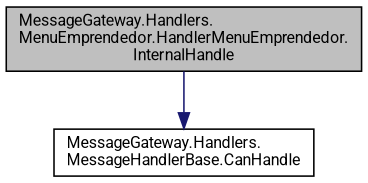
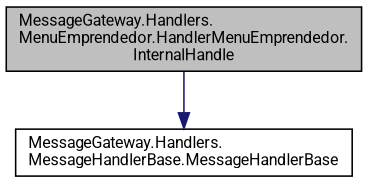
node "MessageGateway.Handlers. MessageHandlerBase.CanHandle": label "MessageGateway.Handlers. MessageHandlerBase.CanHandle" -> "MessageGateway.Handlers. MessageHandlerBase.MessageHandlerBase"
